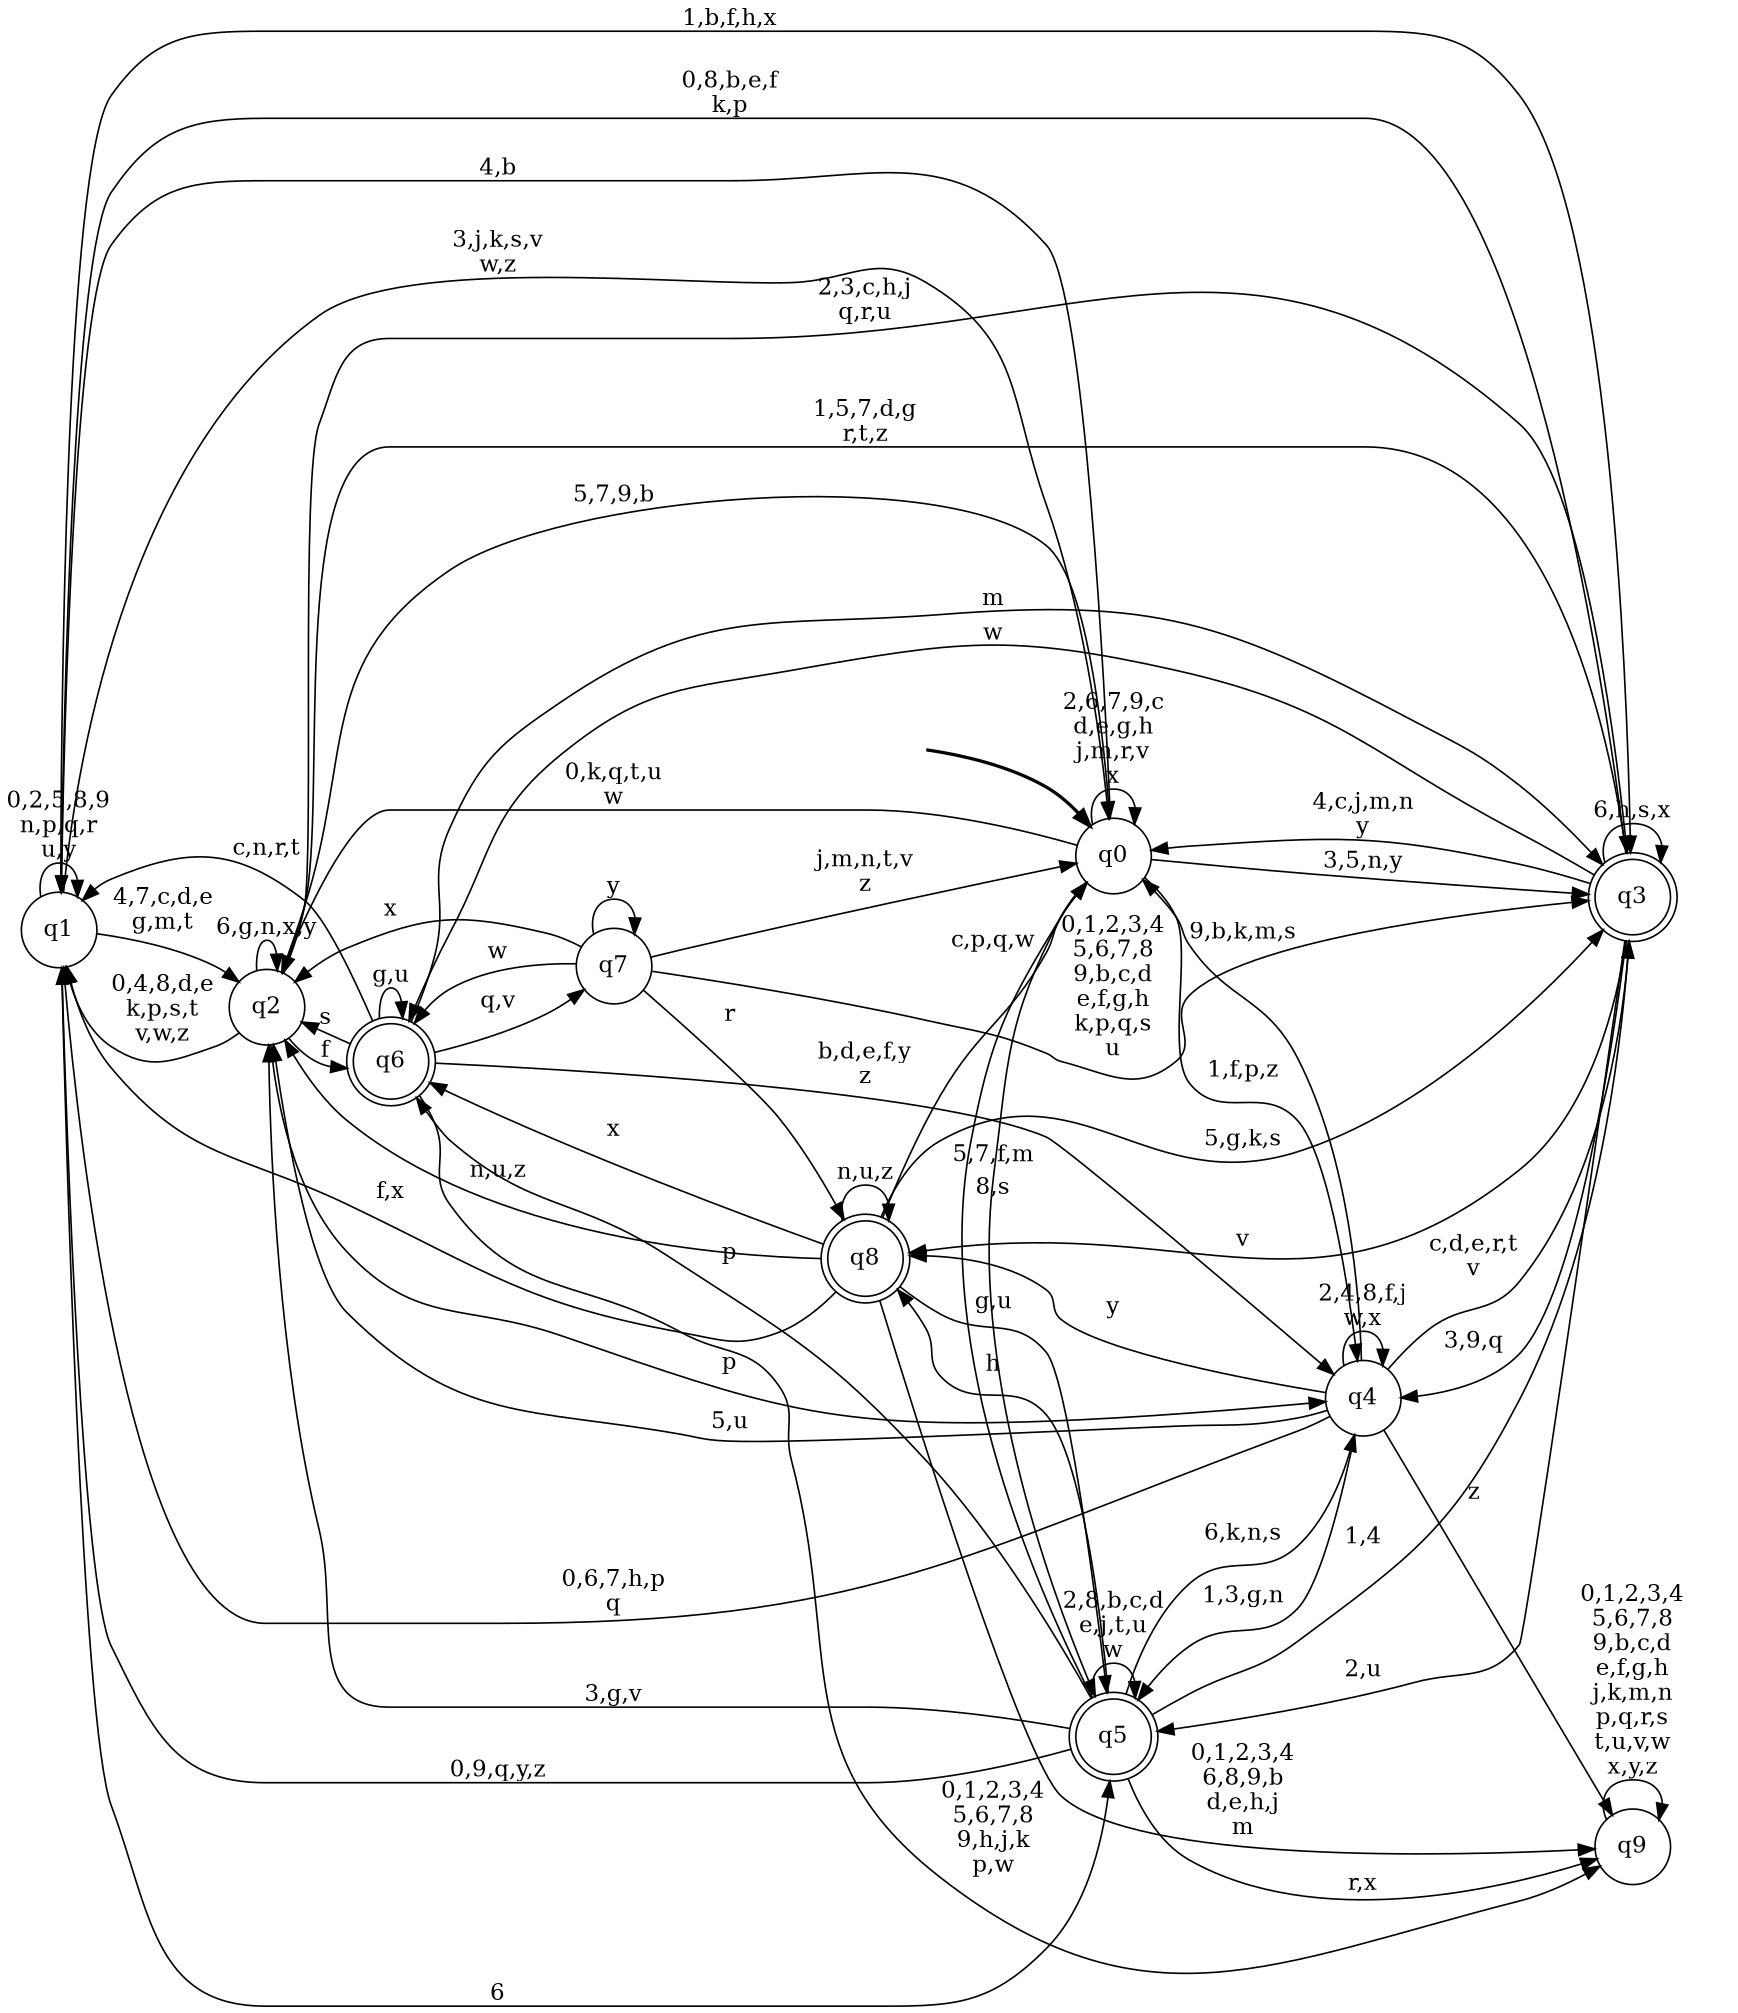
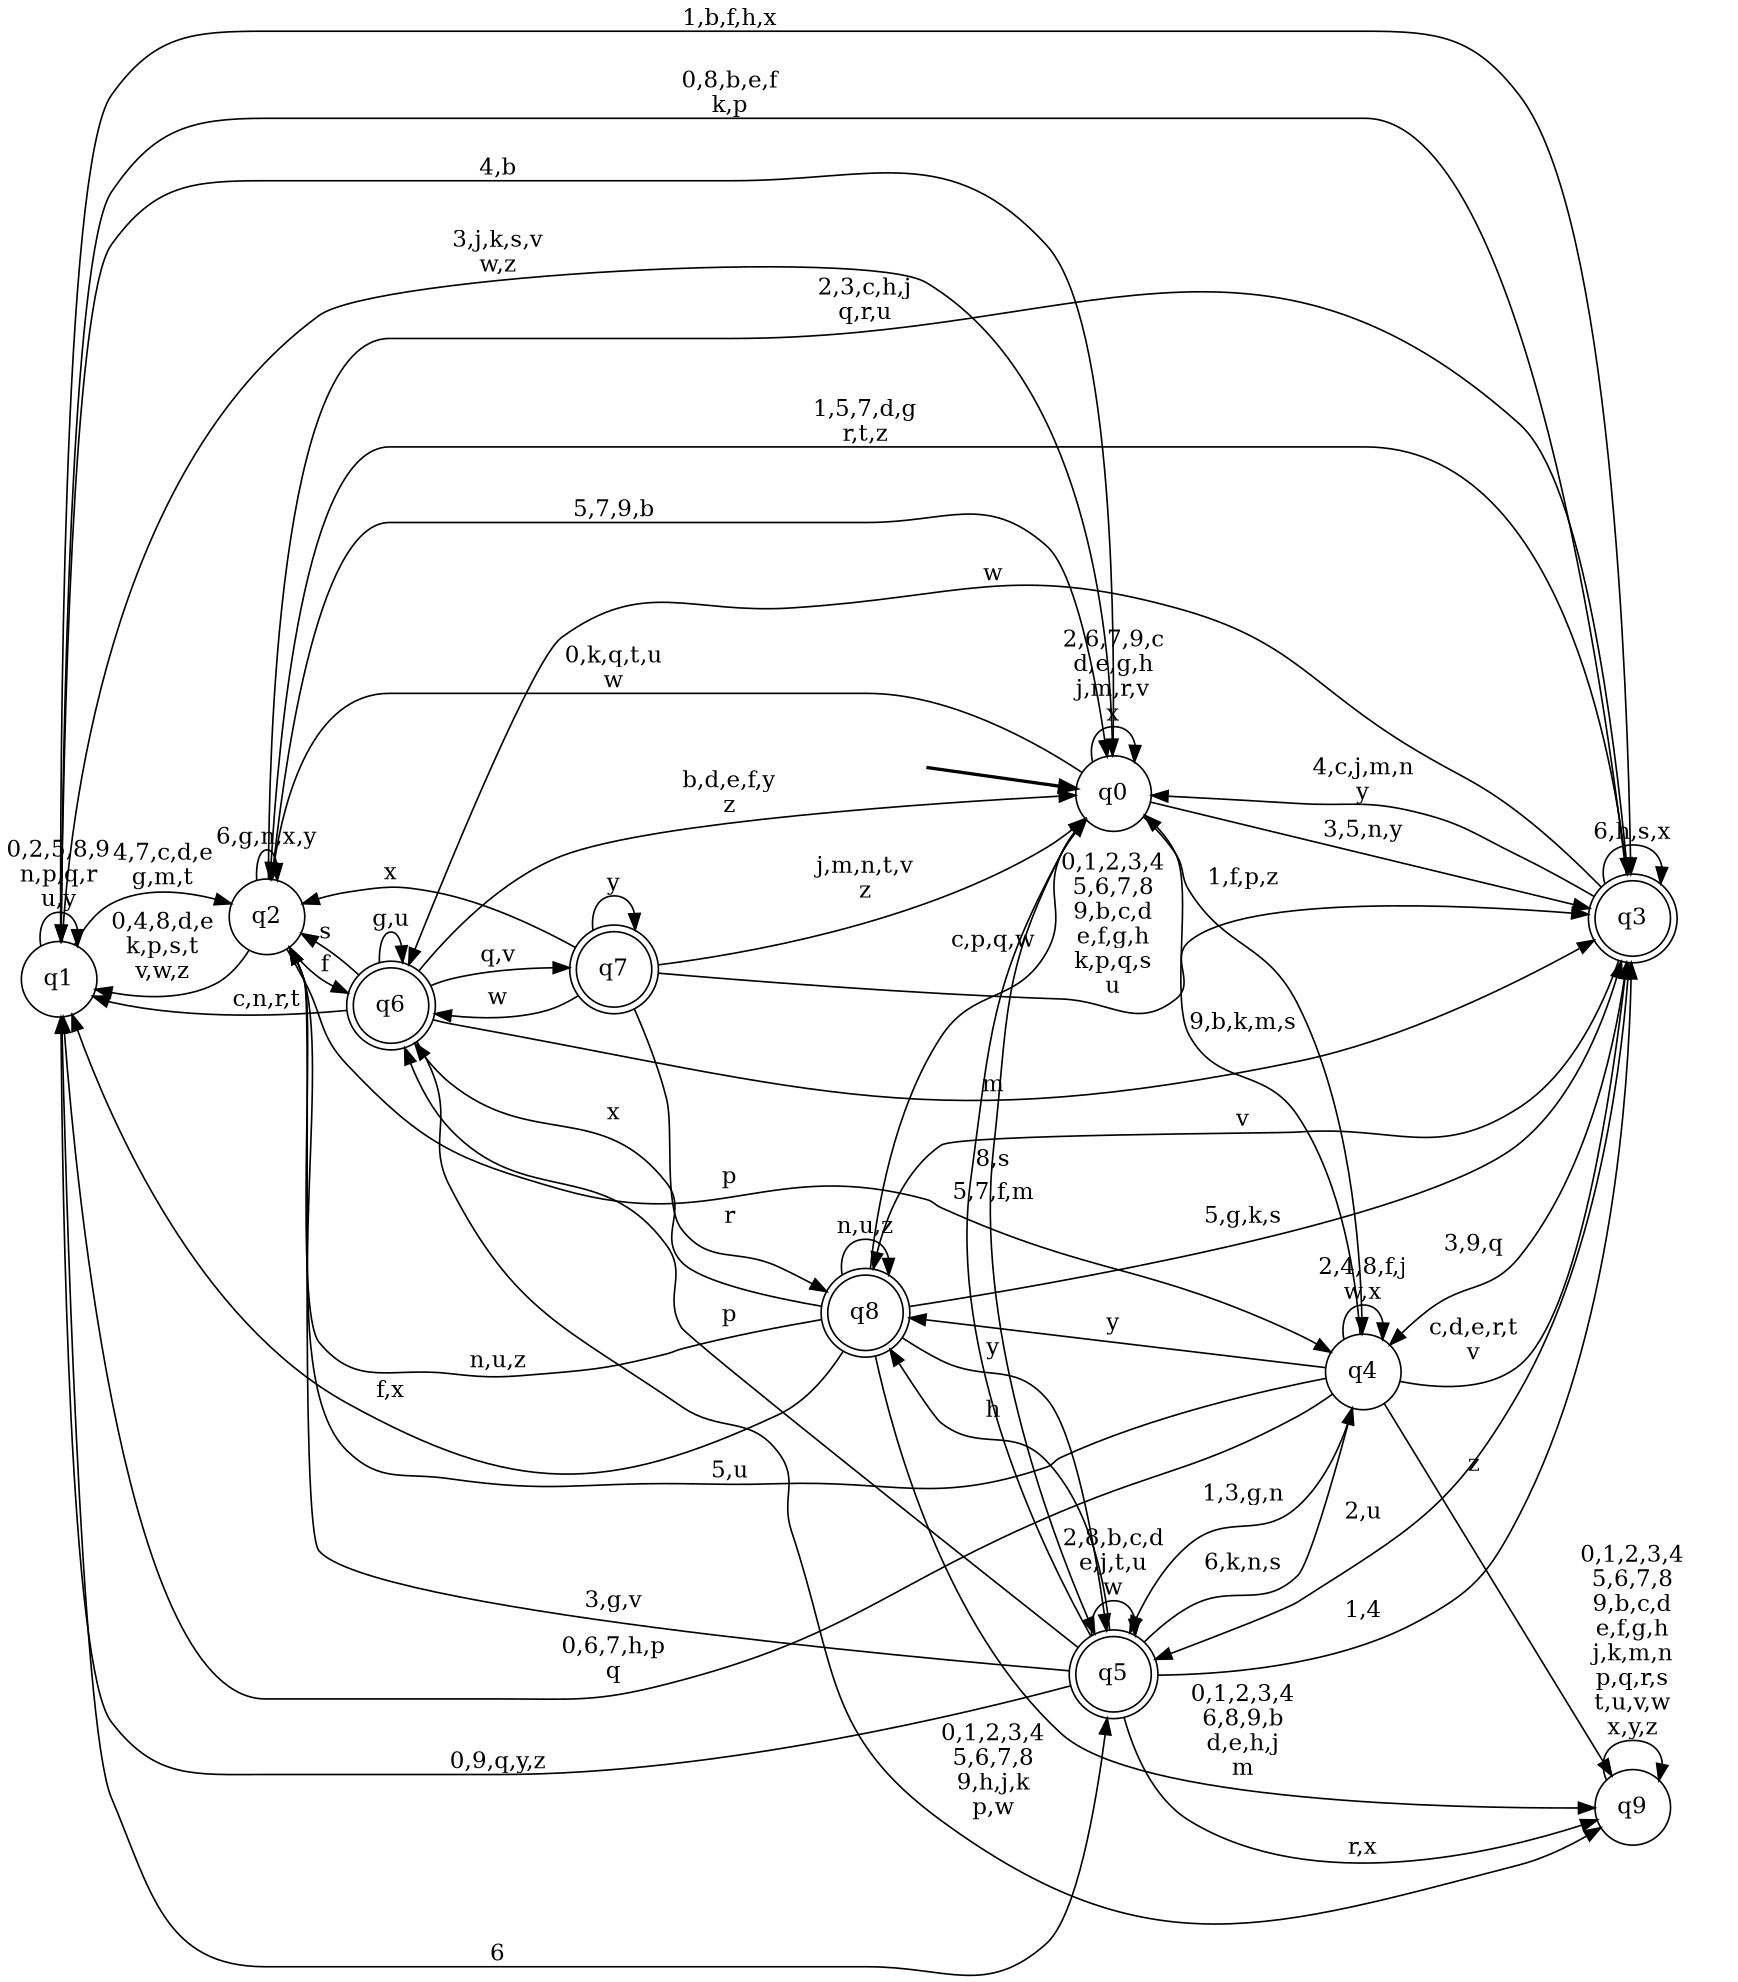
node "q7": shape circle -> doublecircle
edge "q6" -> "q4": now "q6" -> "q0"
edge "q8" -> "q5": label "g,u" -> "y"
